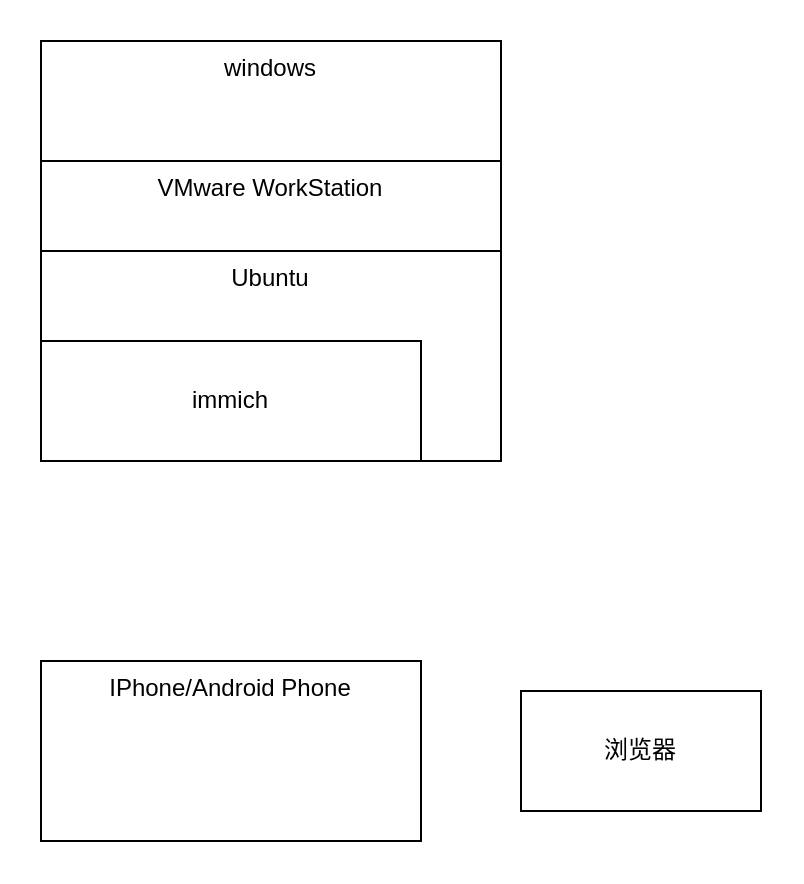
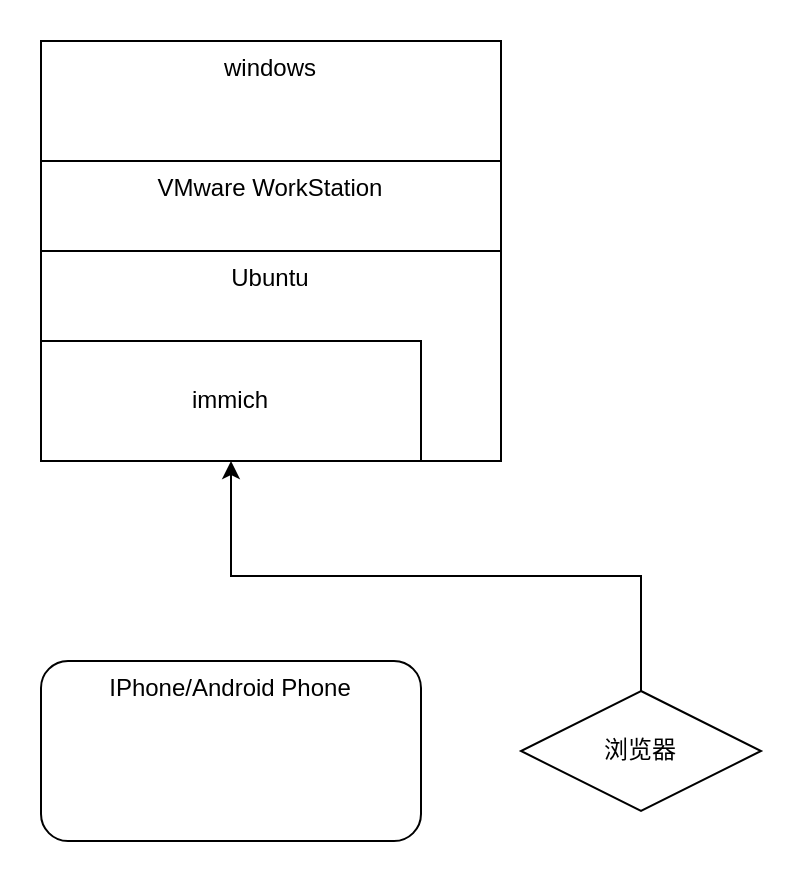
edge "浏览器" -> "immich": added
node "IPhone/Android Phone": shape rectangle -> rounded rectangle
node "浏览器": shape rectangle -> diamond
